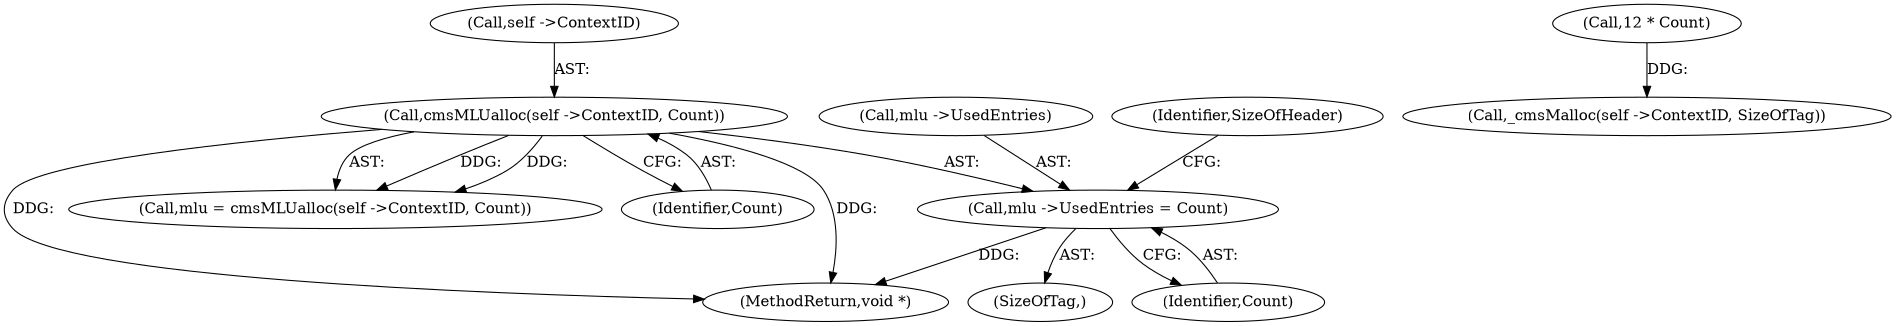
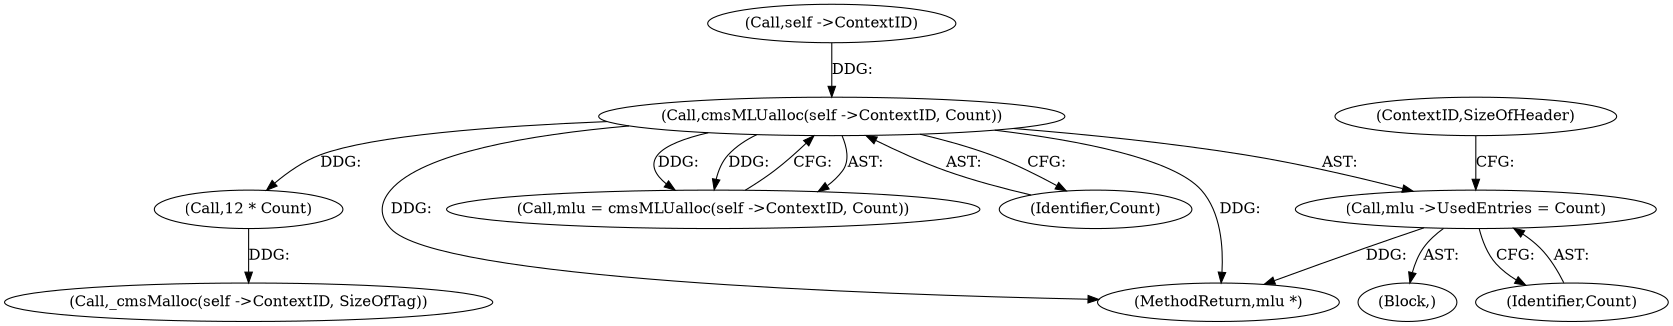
edge "(Call,self ->ContextID)" -> "(Call,cmsMLUalloc(self ->ContextID, Count))": label "AST: " -> "DDG: "
node "(Call,mlu ->UsedEntries)": removed
node "(Identifier,SizeOfHeader)": label "(Identifier,SizeOfHeader)" -> "(ContextID,SizeOfHeader)"
edge "(Call,cmsMLUalloc(self ->ContextID, Count))" -> "(Call,12 * Count)": added, label "DDG:"
edge "(Call,mlu = cmsMLUalloc(self ->ContextID, Count))" -> "(Call,cmsMLUalloc(self ->ContextID, Count))": added, label "CFG:"
node "(MethodReturn,void *)": label "(MethodReturn,void *)" -> "(MethodReturn,mlu *)"
node "(SizeOfTag,)": label "(SizeOfTag,)" -> "(Block,)"
